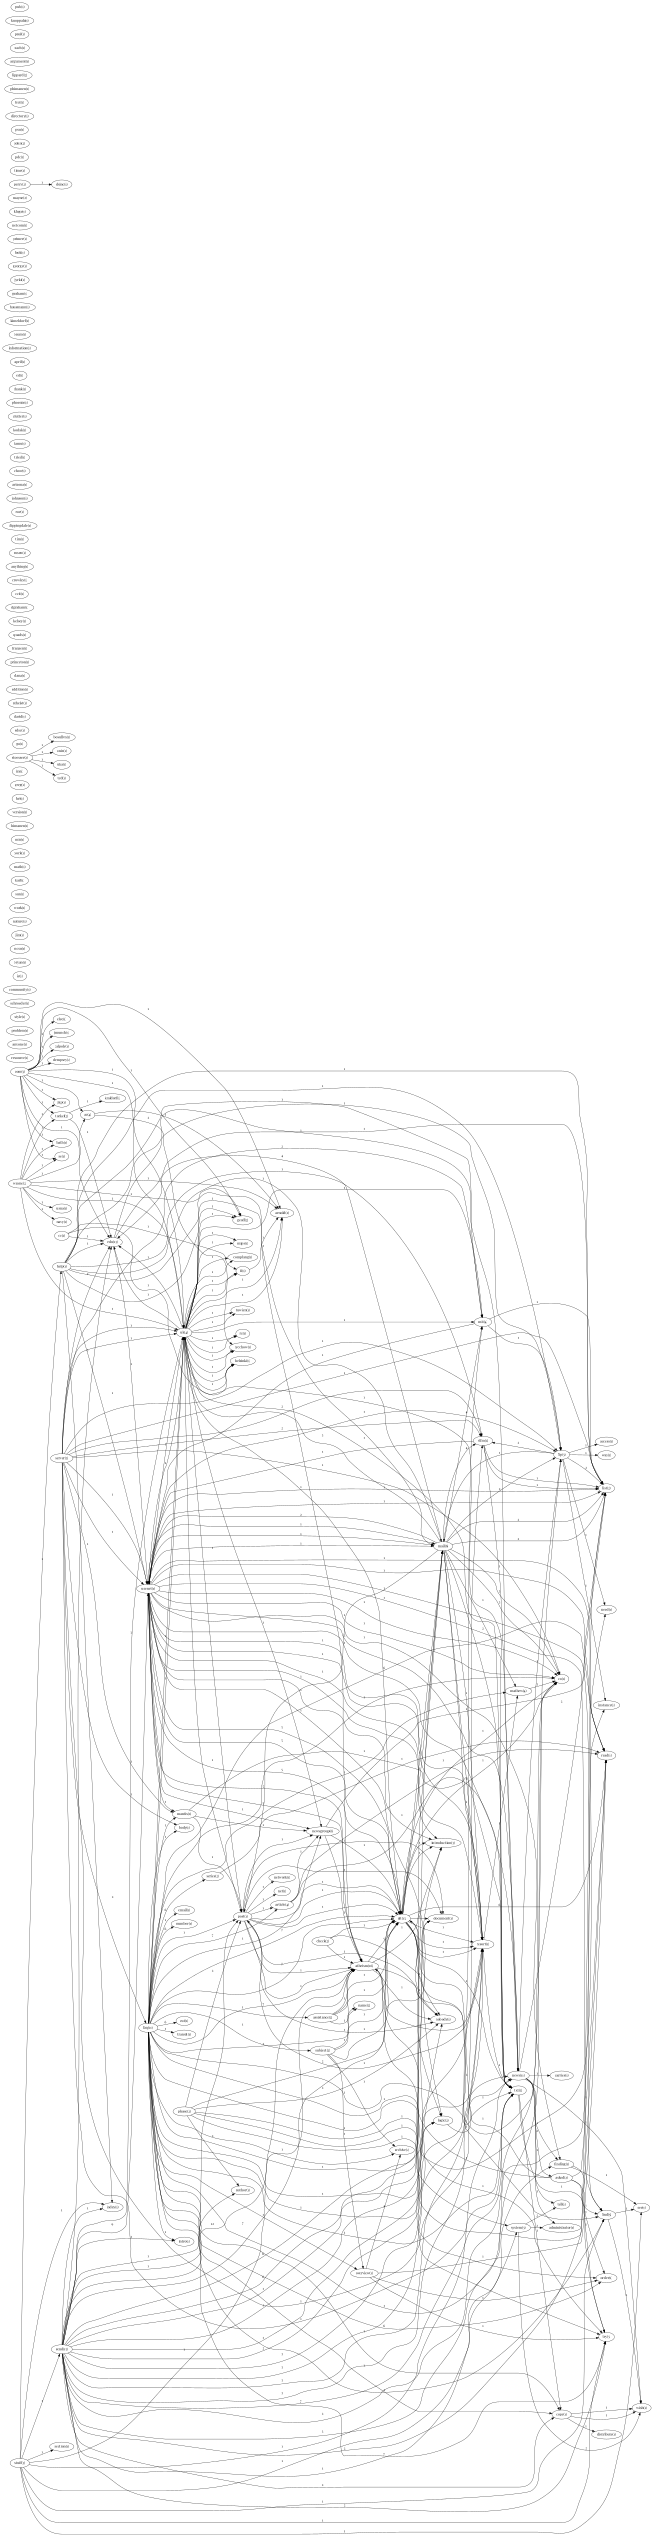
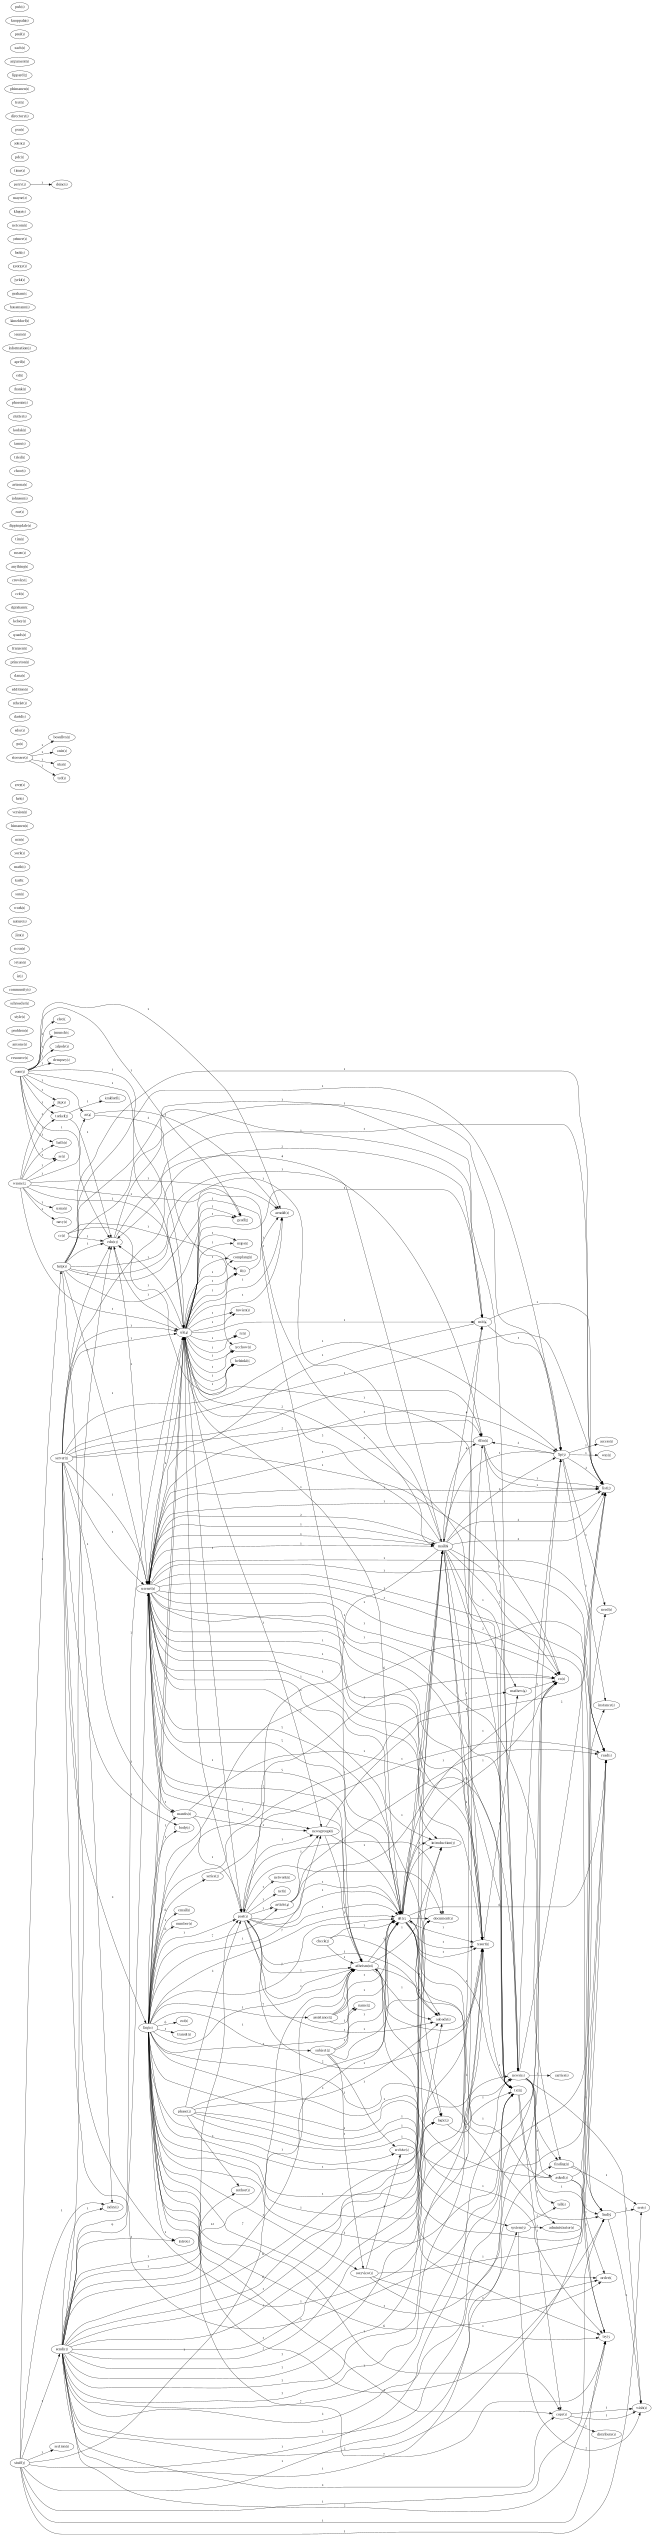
node "ira(1)": removed
